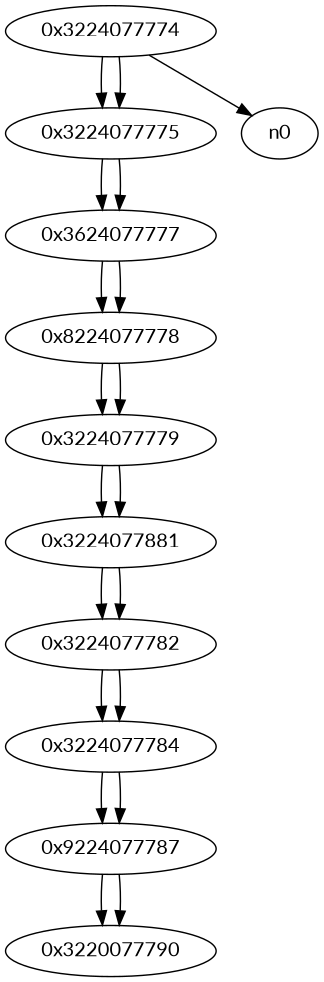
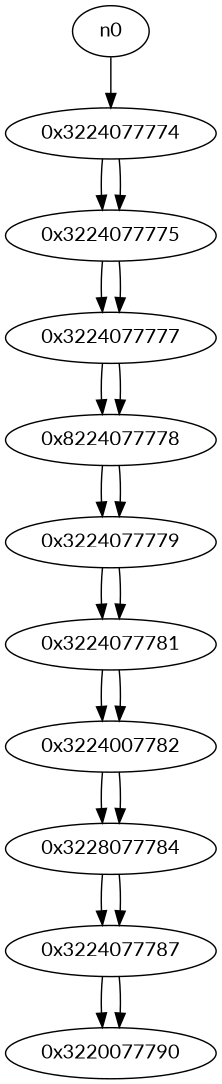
edge "0x3224077774" -> "n0": reversed
node "0x3624077777": label "0x3624077777" -> "0x3224077777"
node "0x3224077881": label "0x3224077881" -> "0x3224077781"
node "0x3224077782": label "0x3224077782" -> "0x3224007782"
node "0x3224077784": label "0x3224077784" -> "0x3228077784"
node "0x9224077787": label "0x9224077787" -> "0x3224077787"
